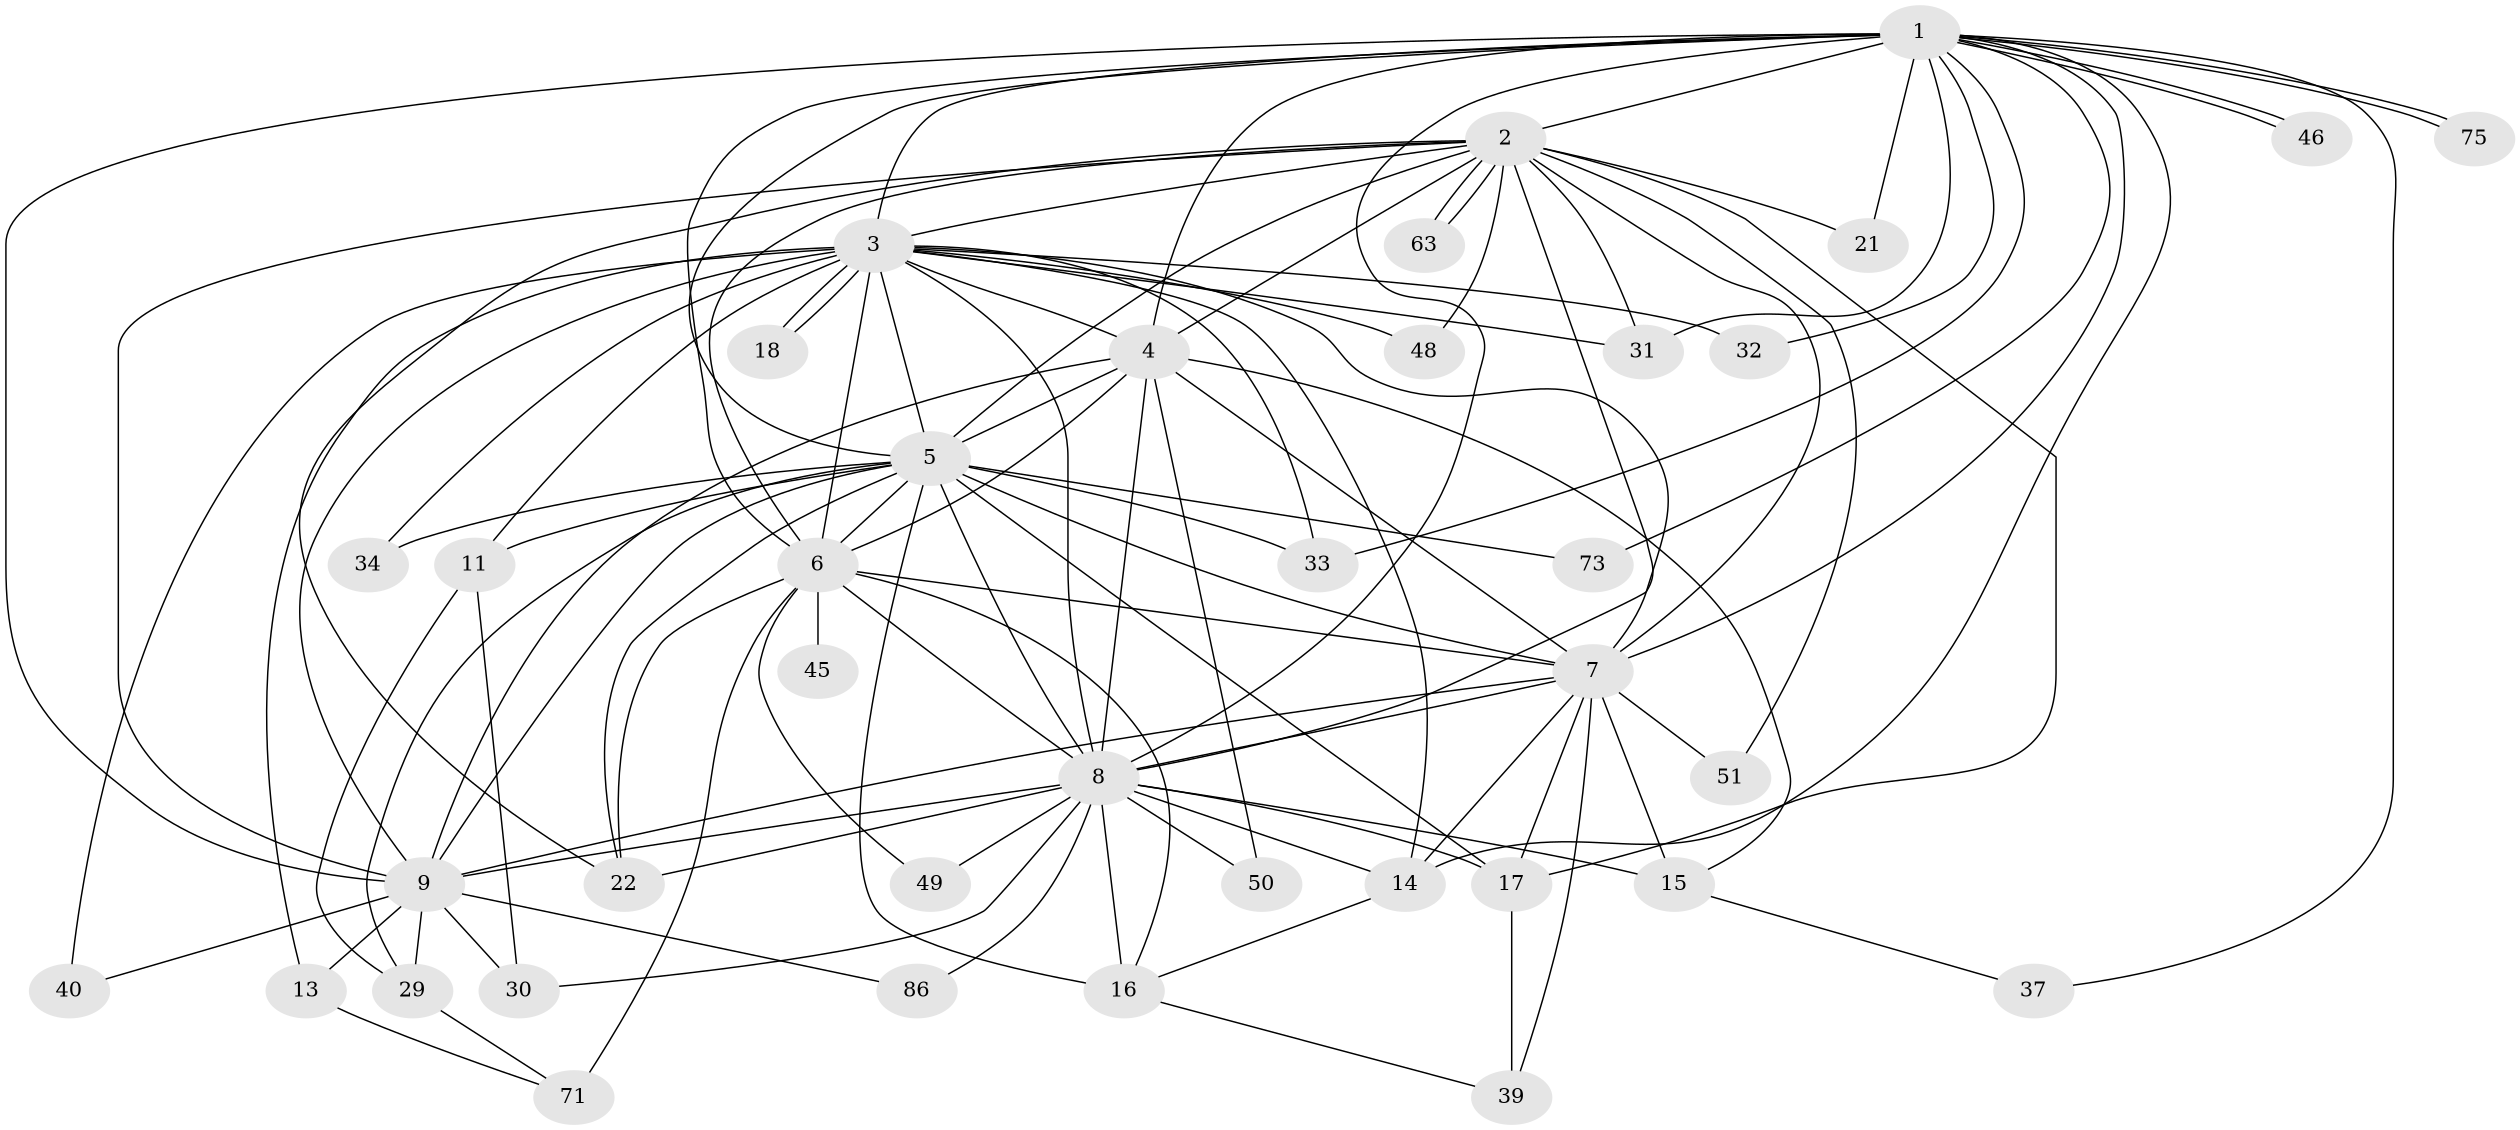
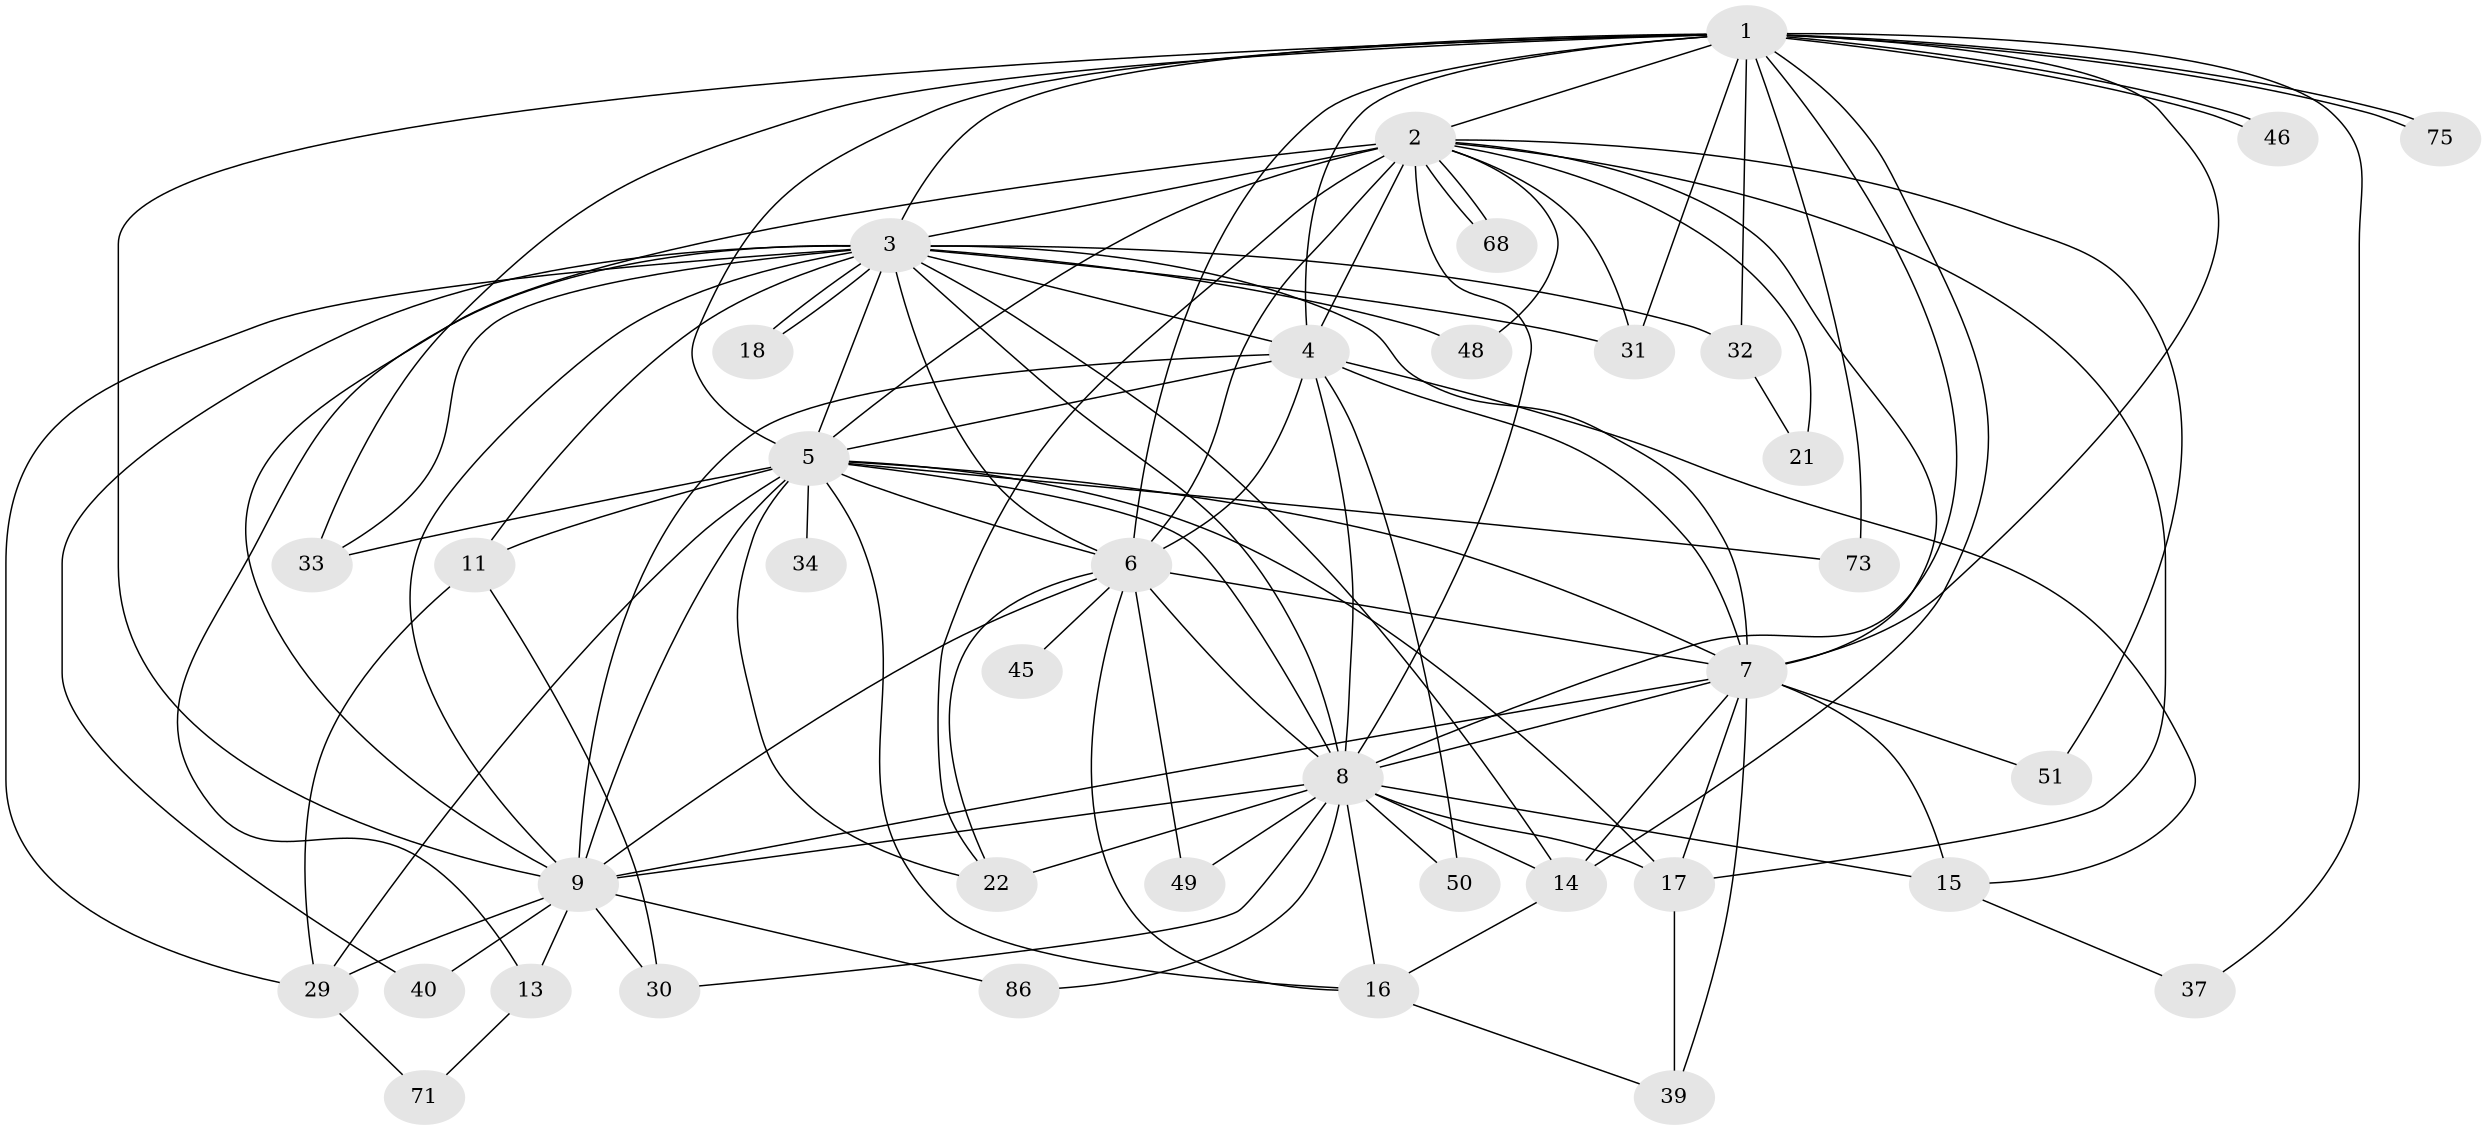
edge "1" -- "21": now "32" -- "21"
node "63": label "63" -> "68"
edge "3" -- "34": now "3" -- "29"
edge "6" -- "71": now "6" -- "9"
